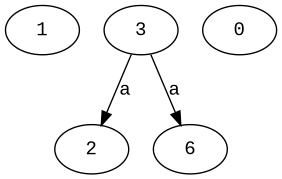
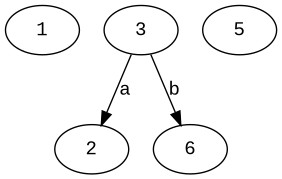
node "0": label "0" -> "5"
edge "3" -> "6": label "a" -> "b"
